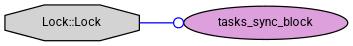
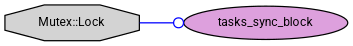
node "Lock::Lock": label "Lock::Lock" -> "Mutex::Lock"
